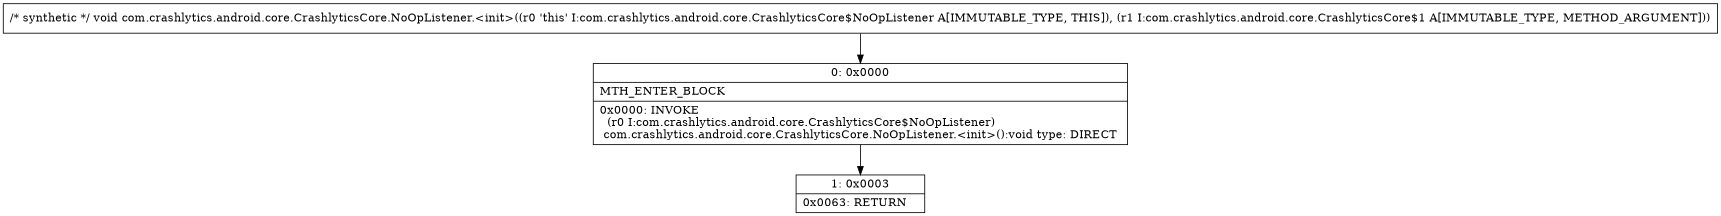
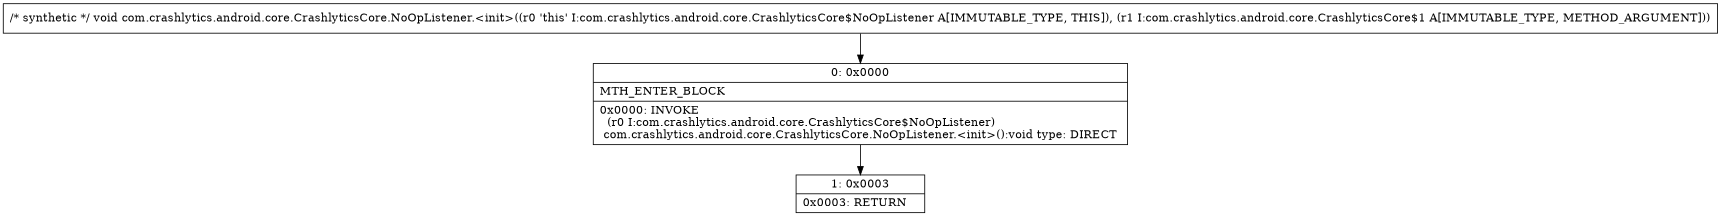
node "1: 0x0003": text "0x0063: RETURN" -> "0x0003: RETURN"
